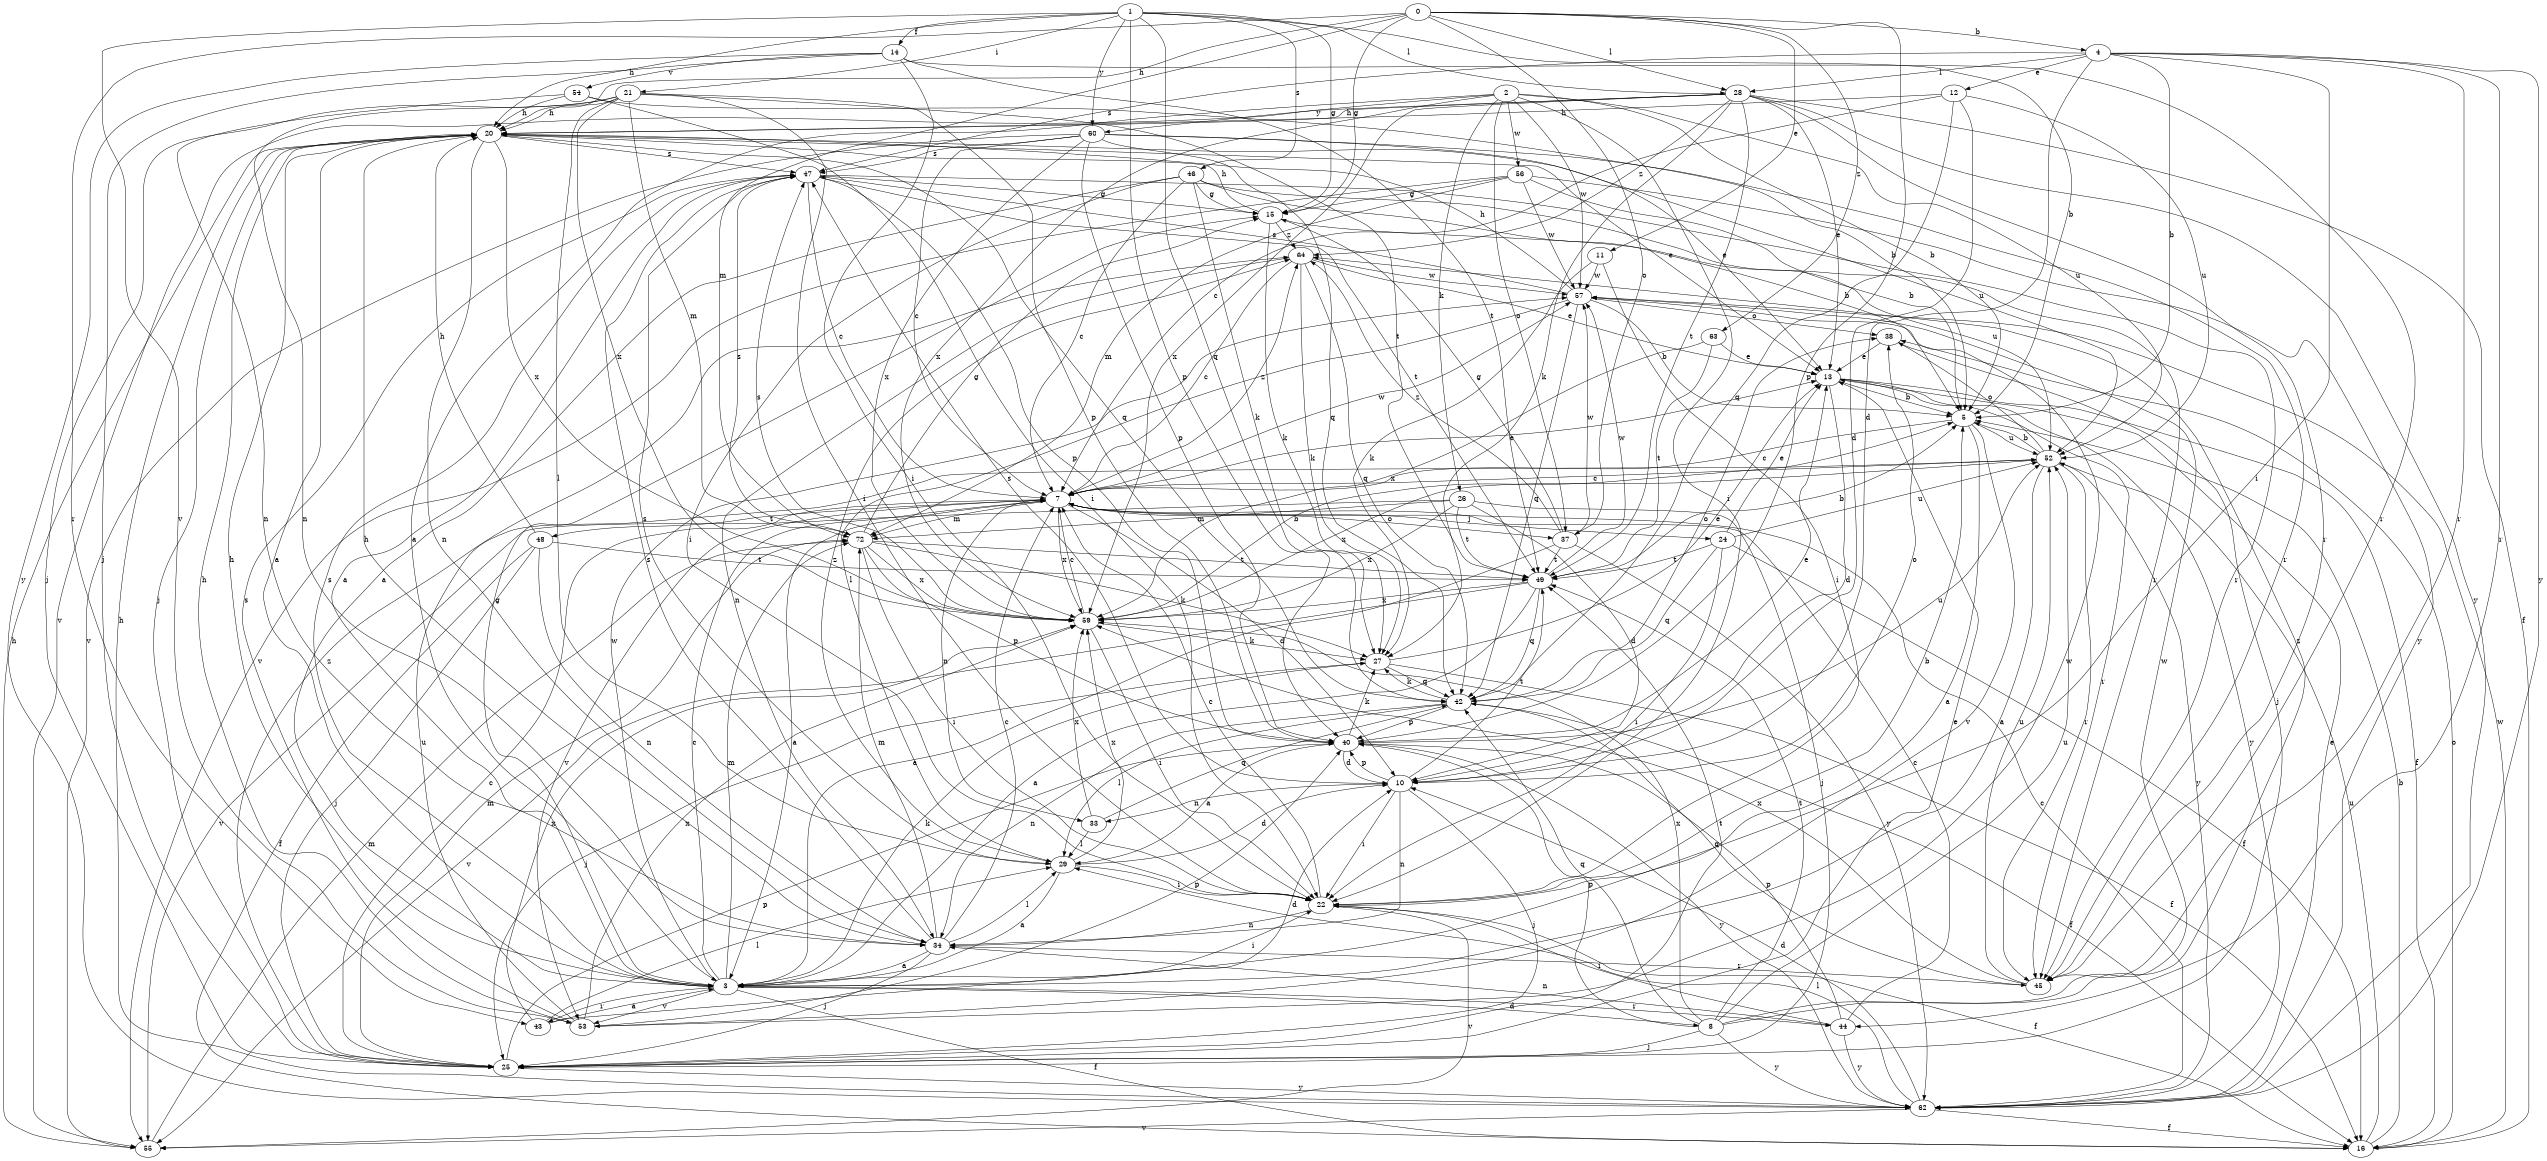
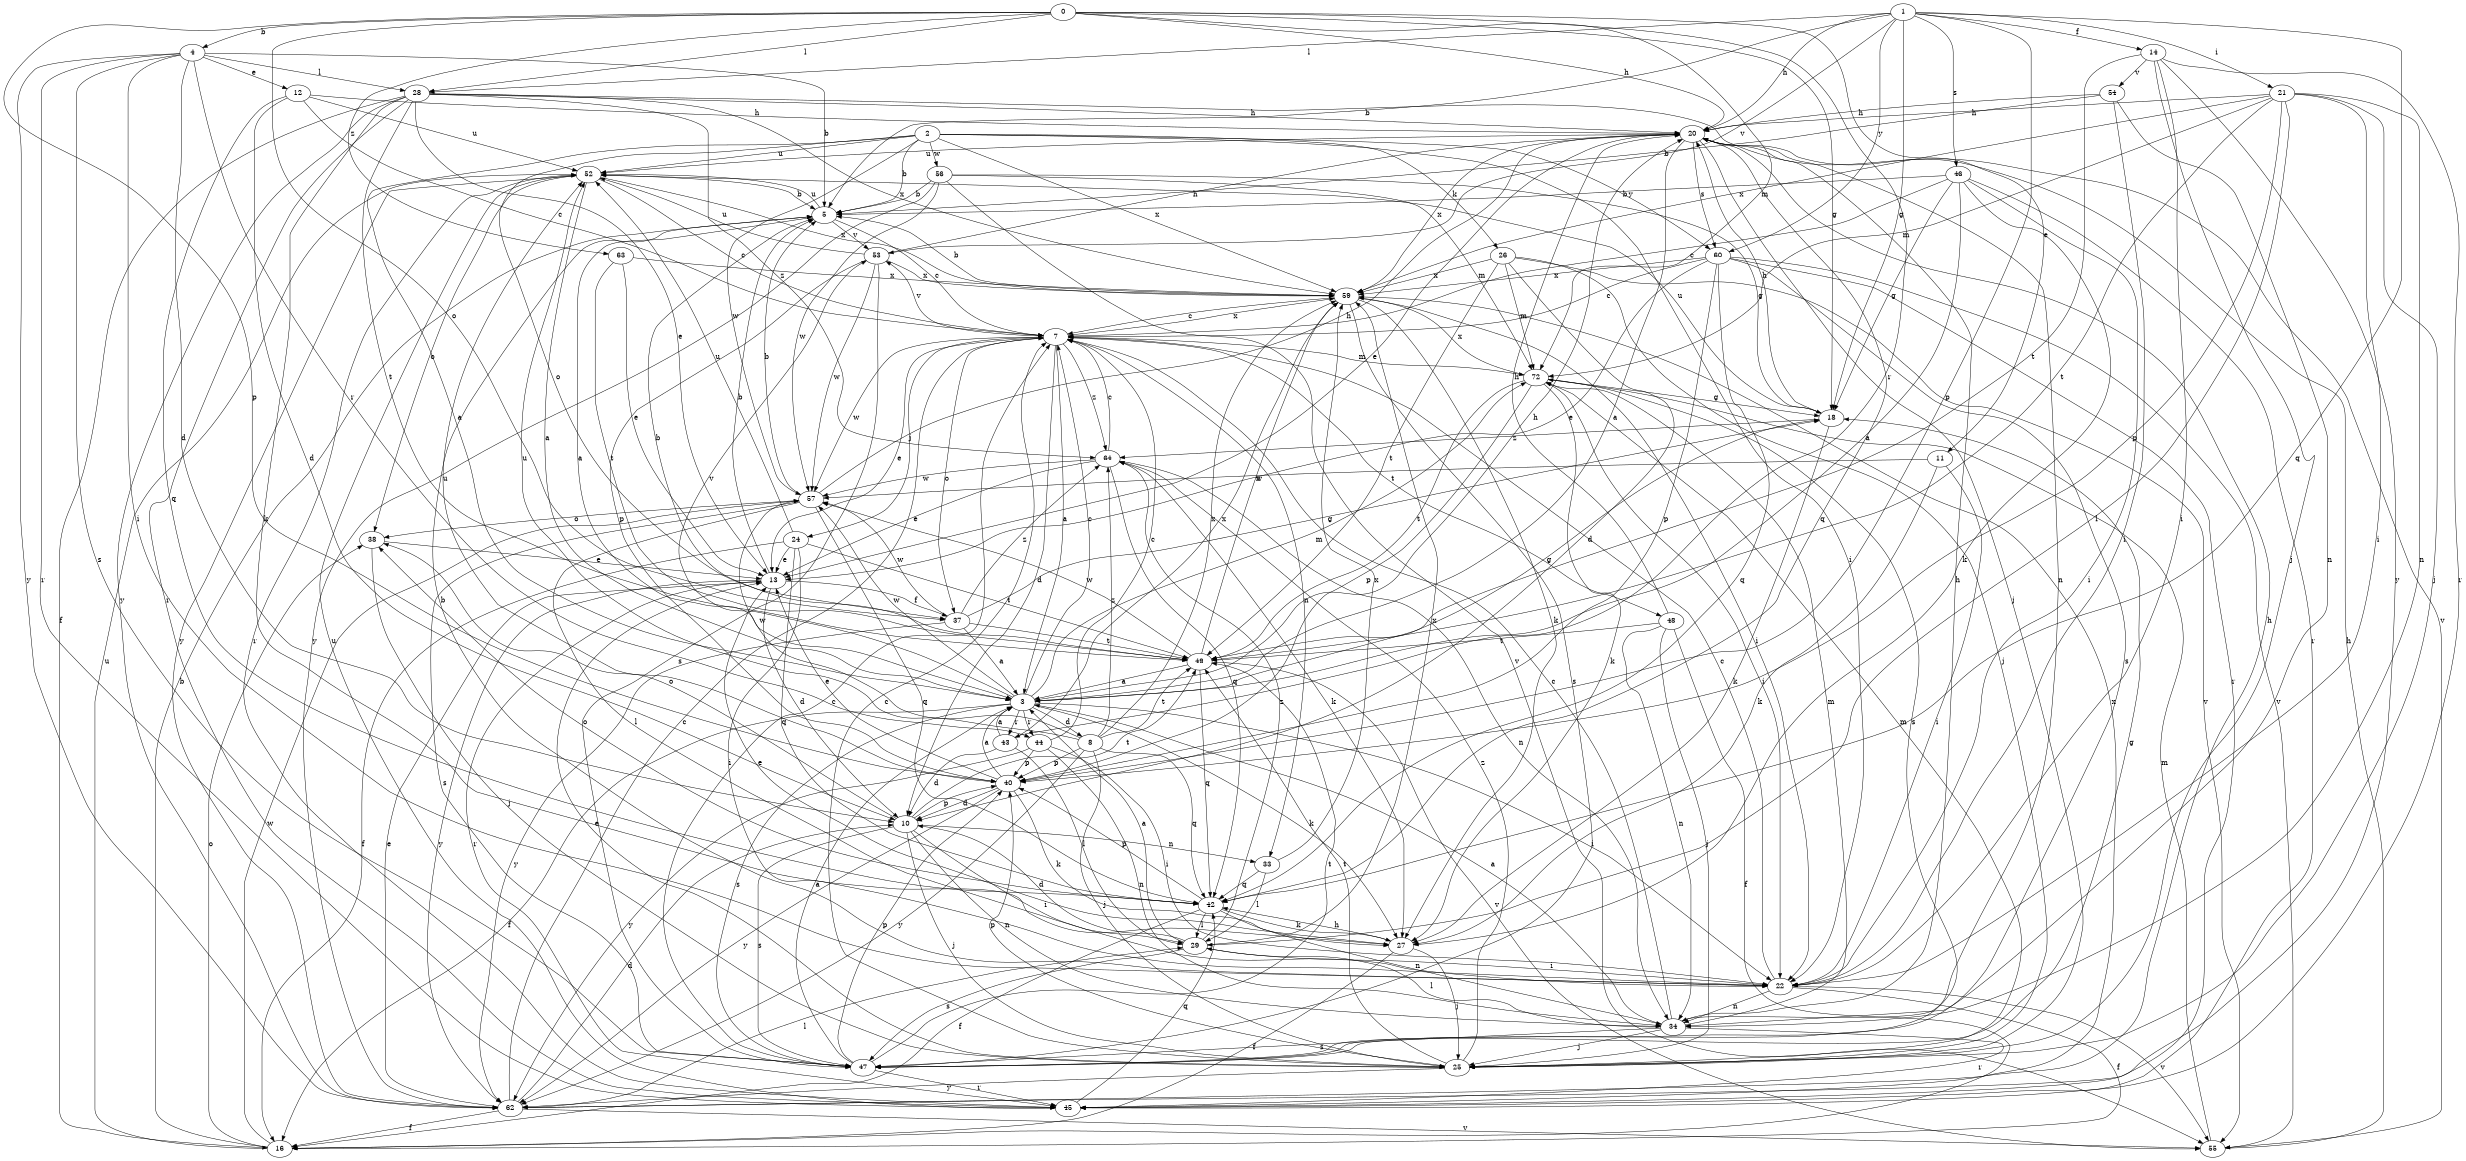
edge "20" -> "47": now "20" -> "60"
node "15": label "15" -> "18"
edge "13" -> "16": now "13" -> "37"
edge "27" -> "42": label "q" -> "h"
edge "40" -> "29": now "40" -> "3"
